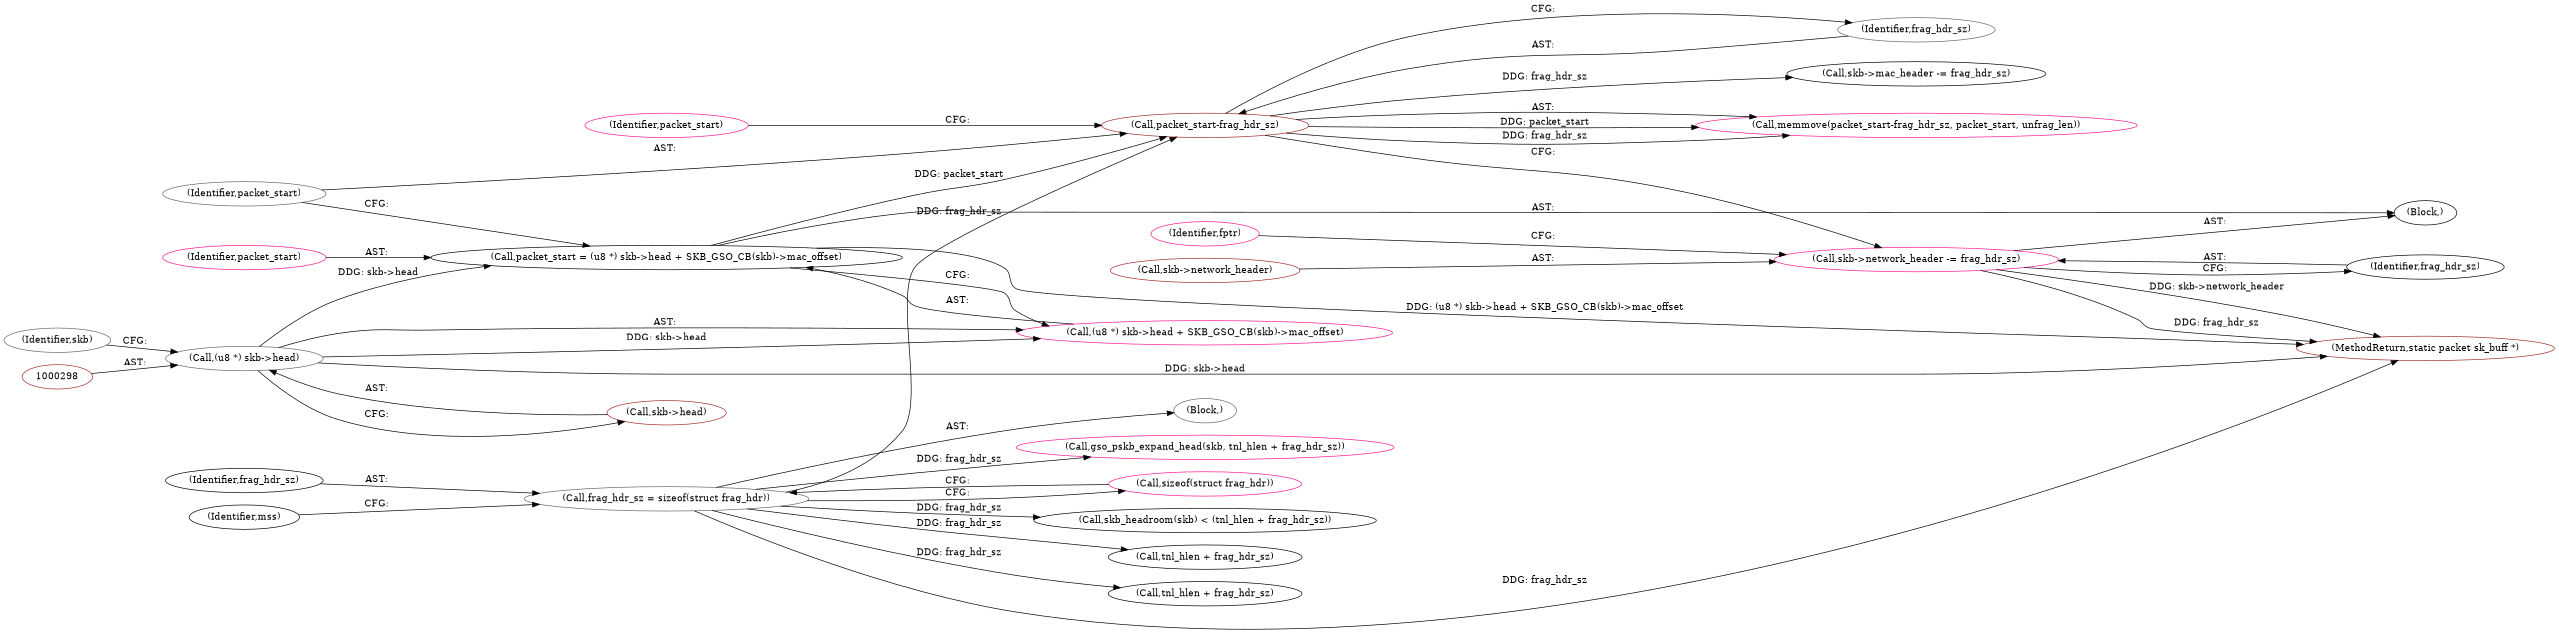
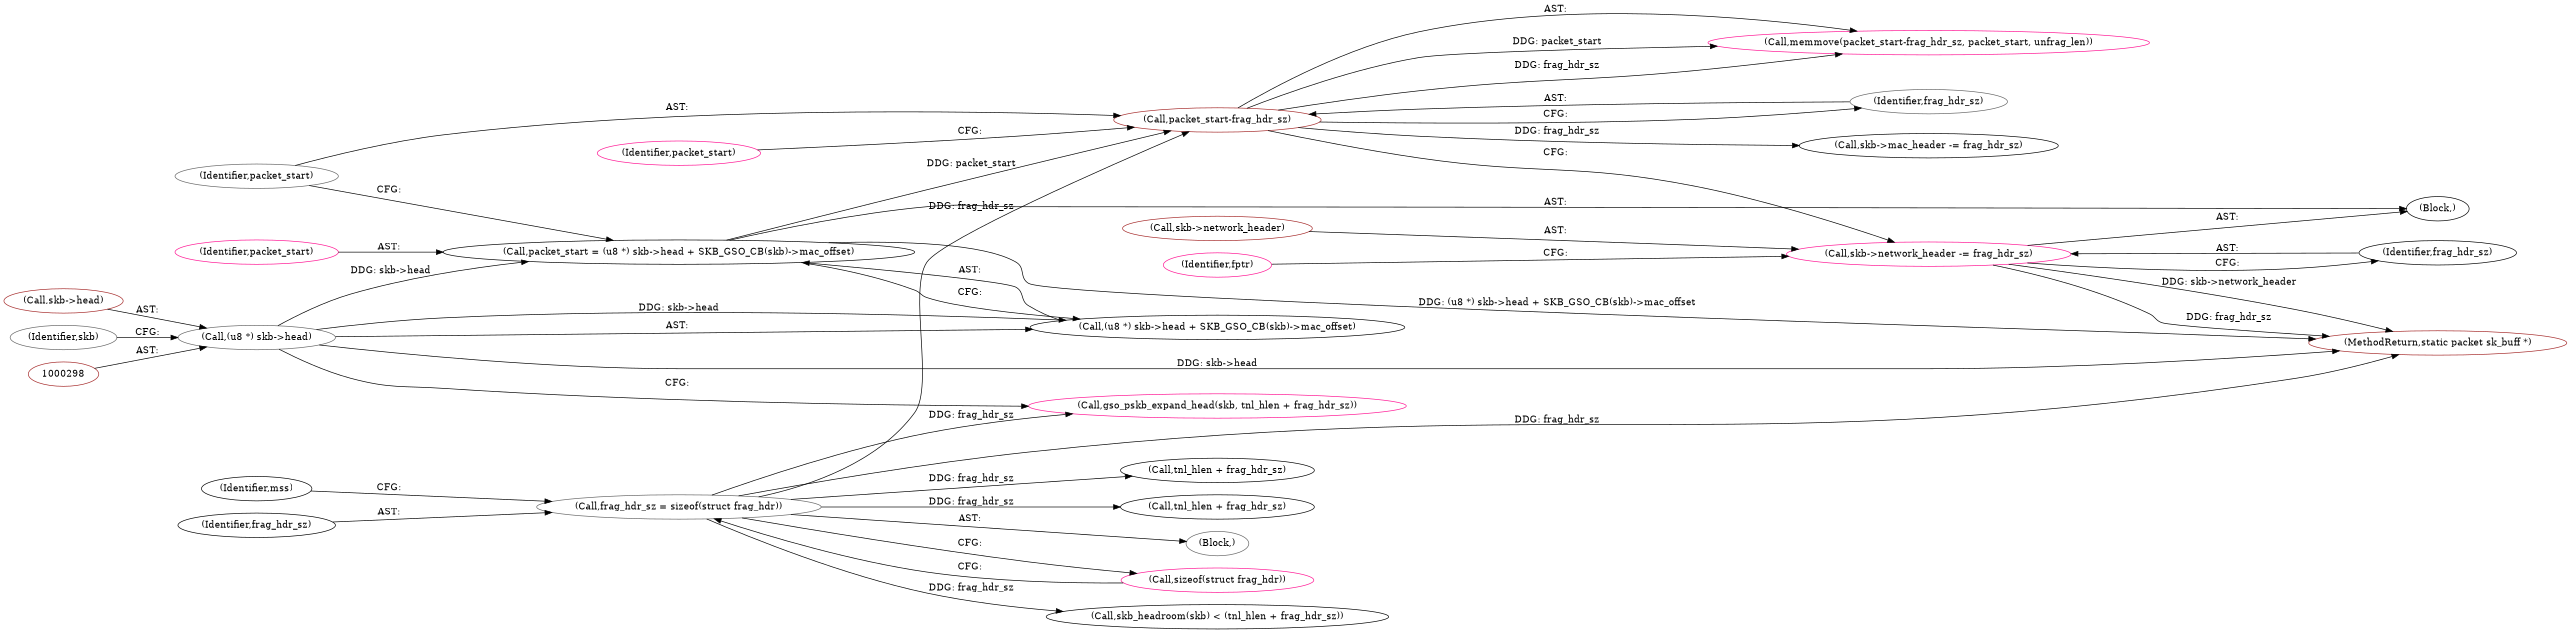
node "(Call,(u8 *) skb->head + SKB_GSO_CB(skb)->mac_offset)": color deeppink -> black
edge "(Call,(u8 *) skb->head)" -> "(Call,skb->head)": now "(Call,(u8 *) skb->head)" -> "(Call,gso_pskb_expand_head(skb, tnl_hlen + frag_hdr_sz))"
